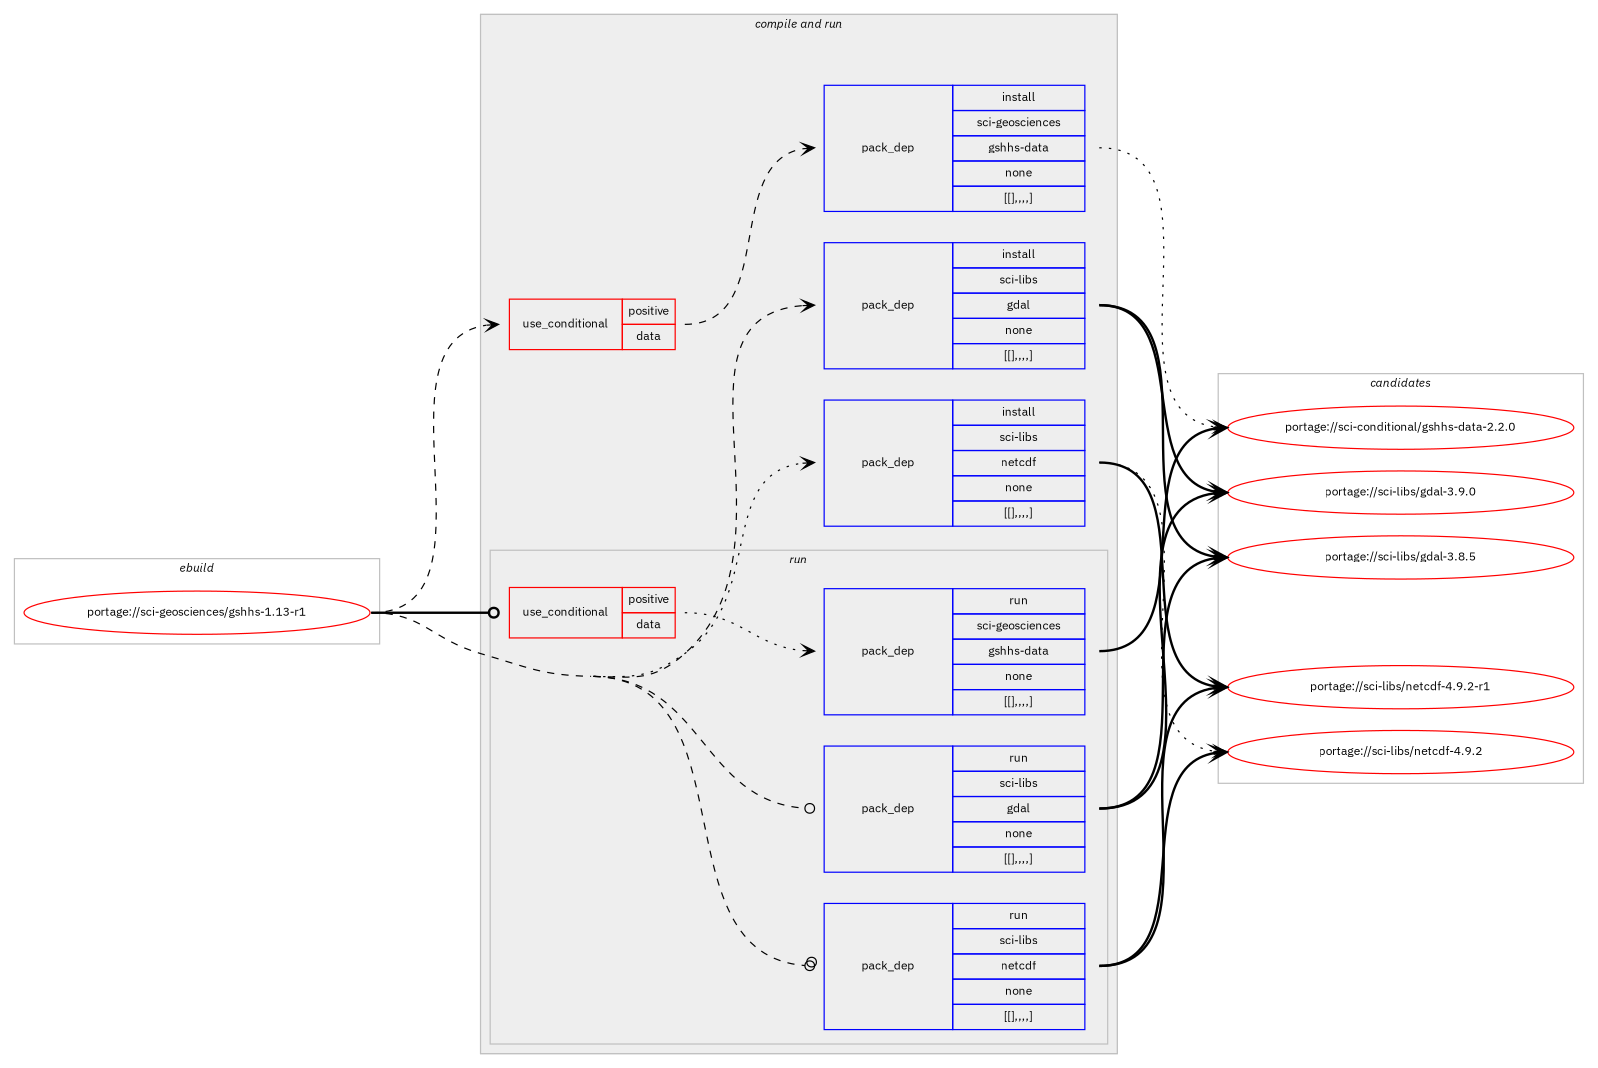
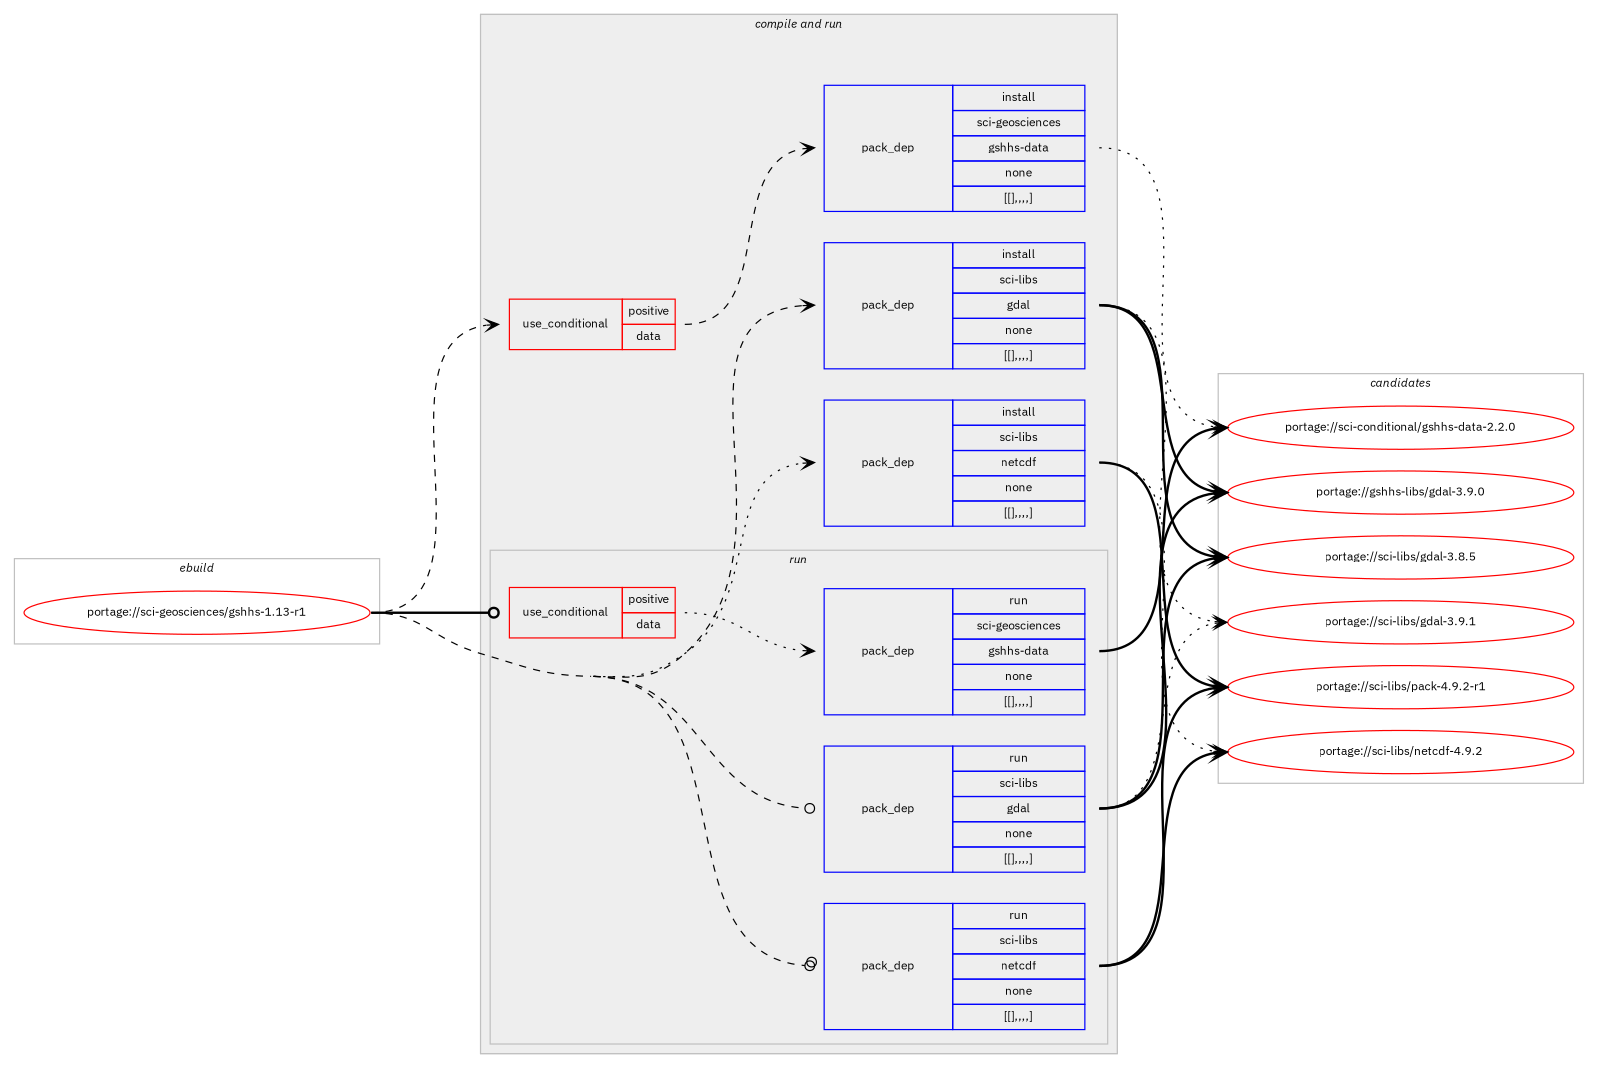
node "portage://sci-libs/gdal-3.9.0": label "portage://sci-libs/gdal-3.9.0" -> "portage://gshhs-libs/gdal-3.9.0"
node "portage://sci-libs/gdal-3.9.1": added
node "portage://sci-libs/netcdf-4.9.2-r1": label "portage://sci-libs/netcdf-4.9.2-r1" -> "portage://sci-libs/pack-4.9.2-r1"
